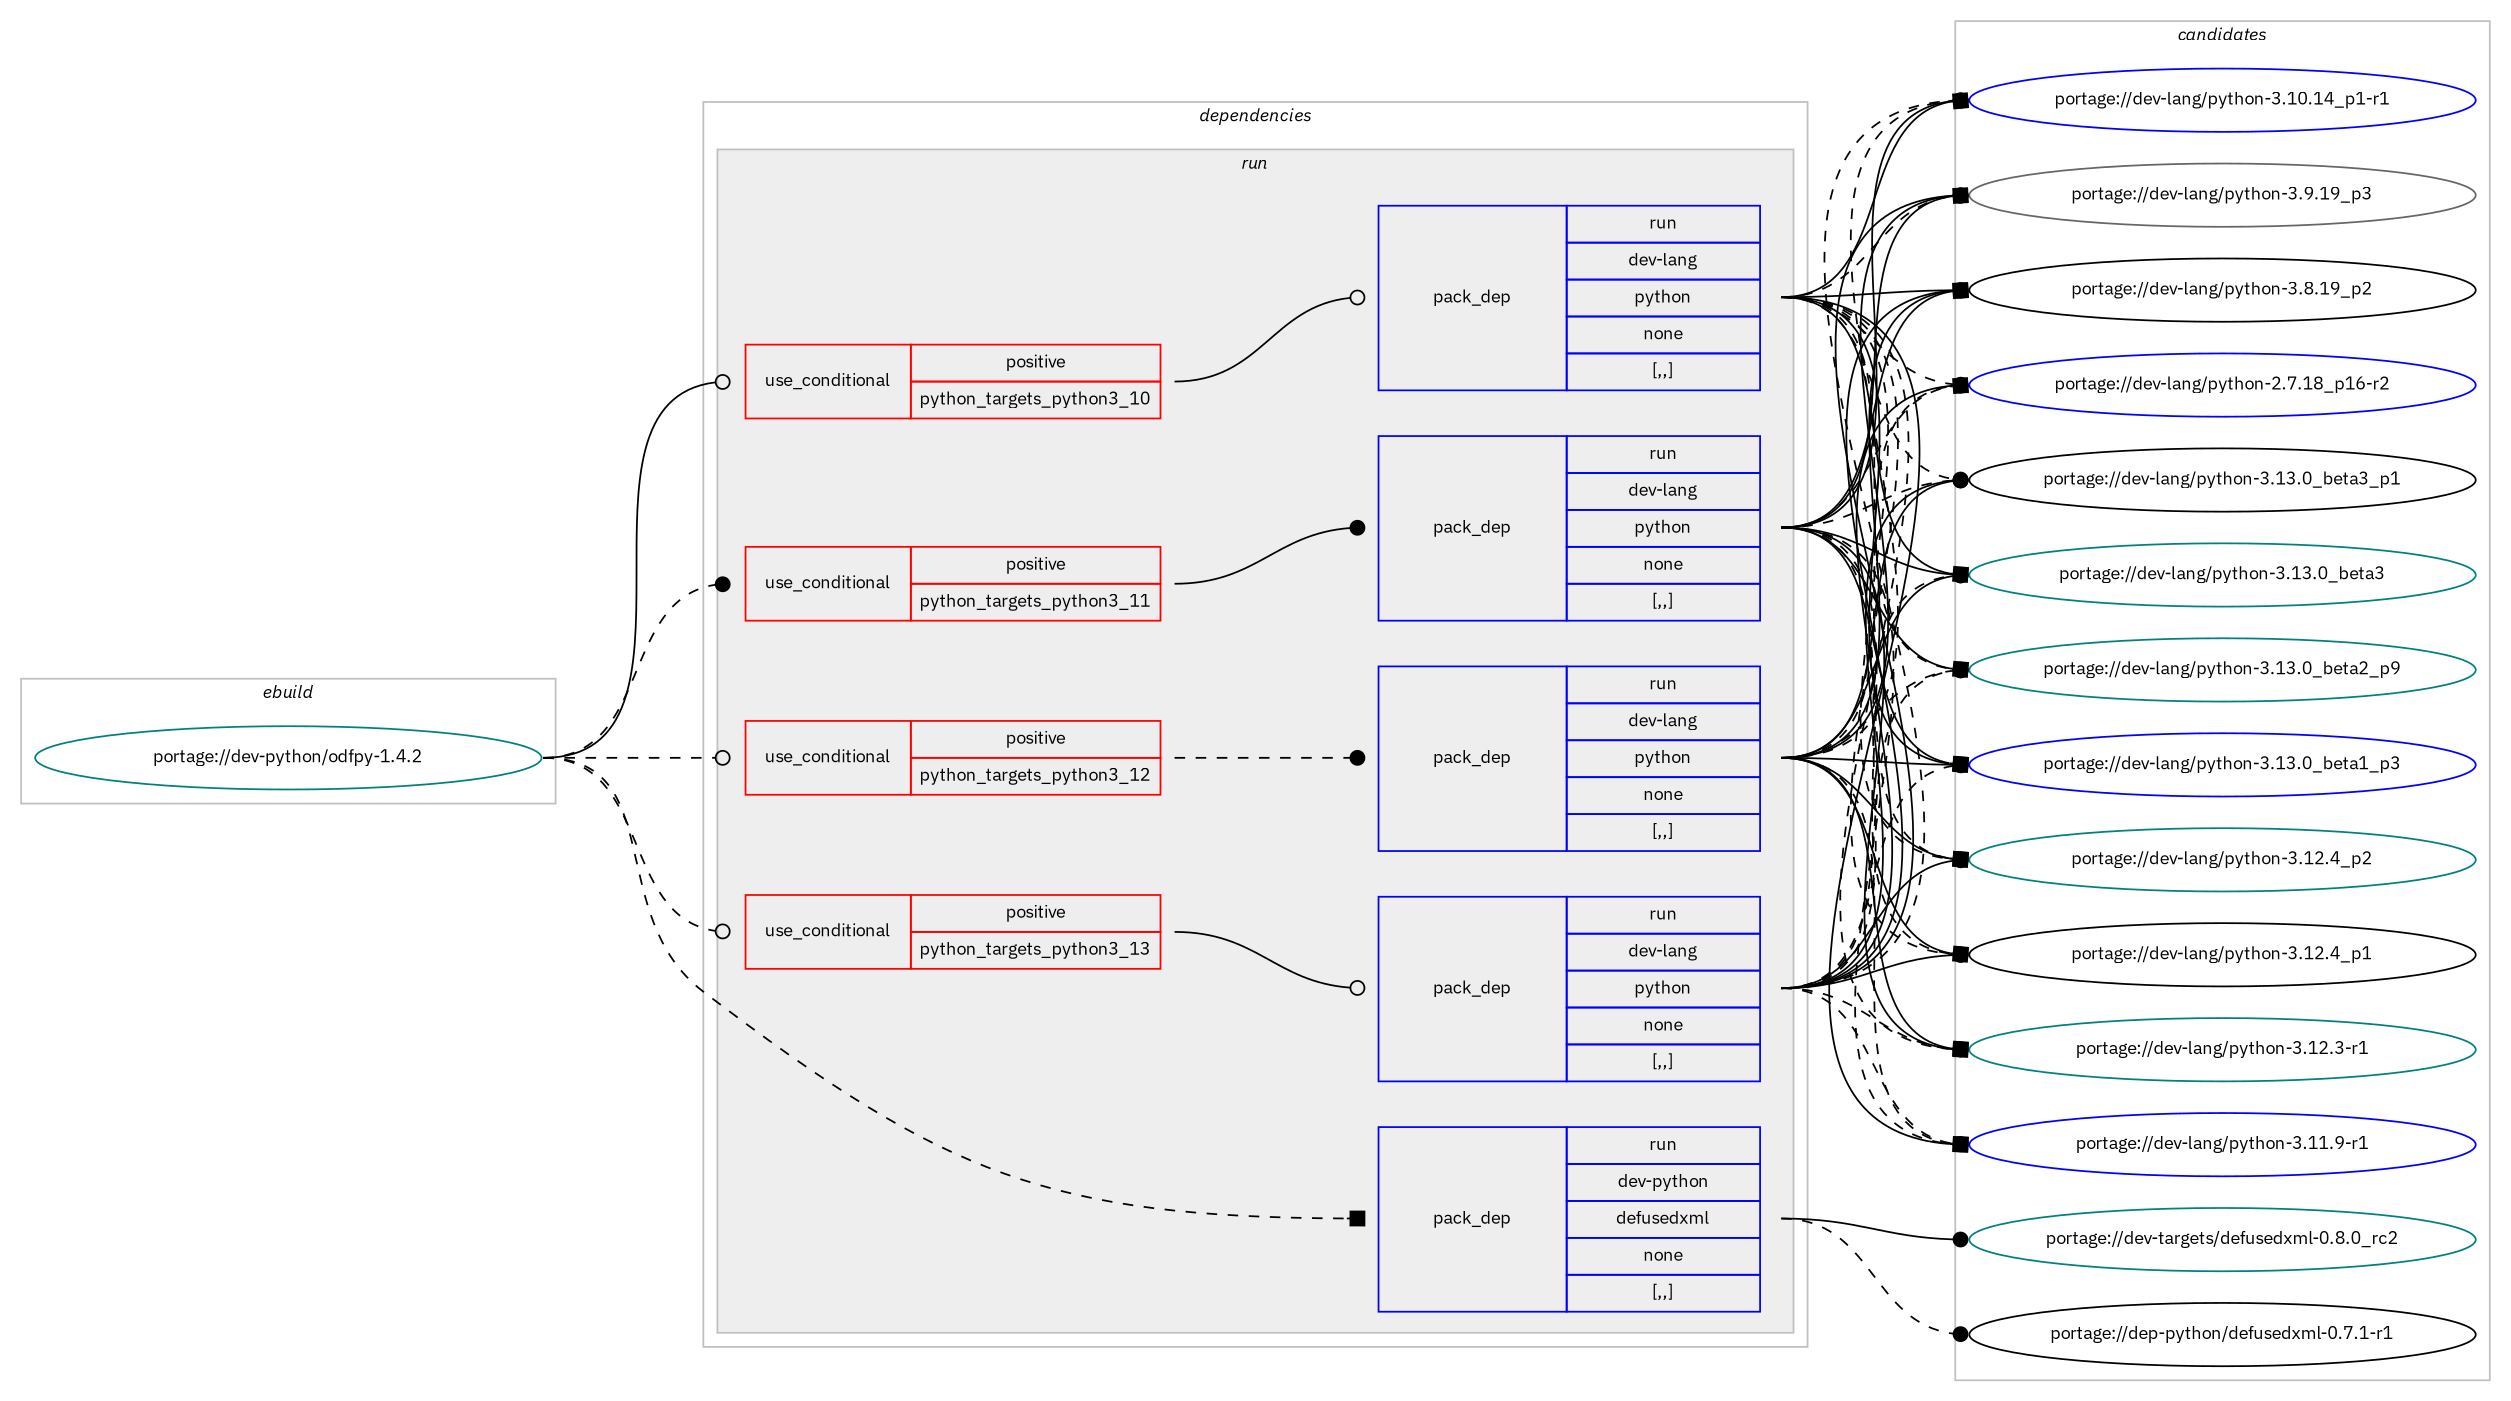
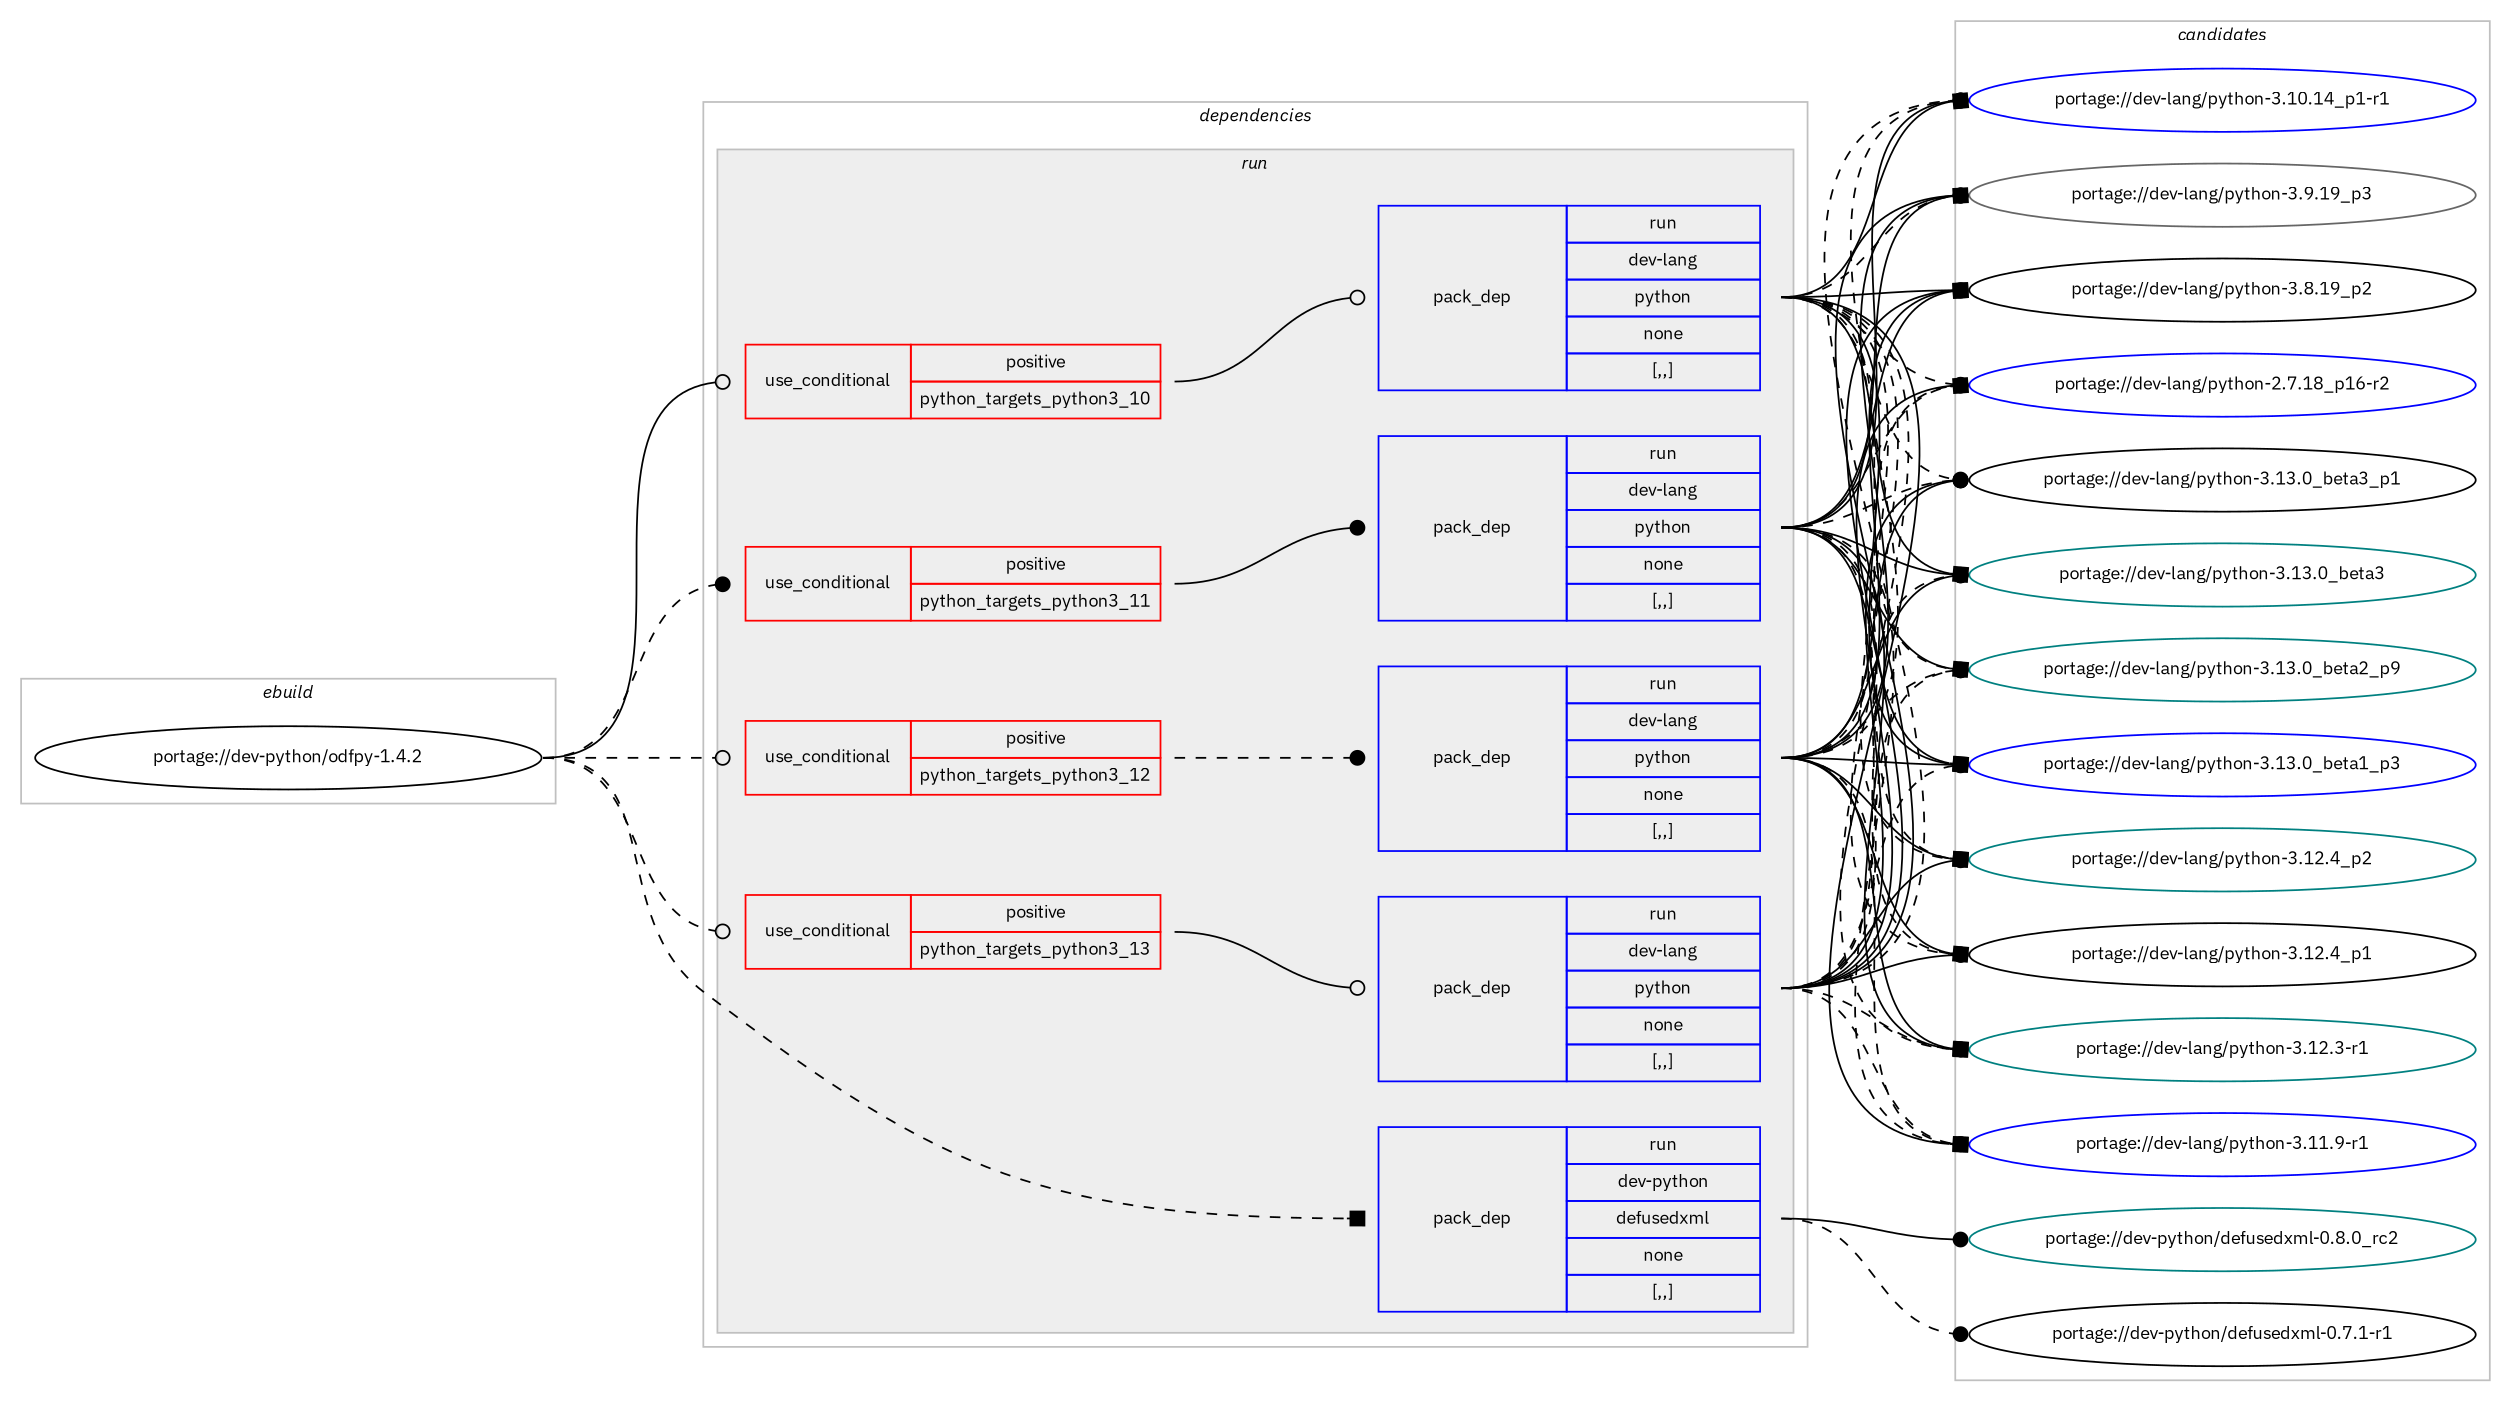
node "portage://dev-python/odfpy-1.4.2": color teal -> black
node "portage://dev-targets/defusedxml-0.8.0_rc2": label "portage://dev-targets/defusedxml-0.8.0_rc2" -> "portage://dev-python/defusedxml-0.8.0_rc2"
node "portage://dep-python/defusedxml-0.7.1-r1": label "portage://dep-python/defusedxml-0.7.1-r1" -> "portage://dev-python/defusedxml-0.7.1-r1"
